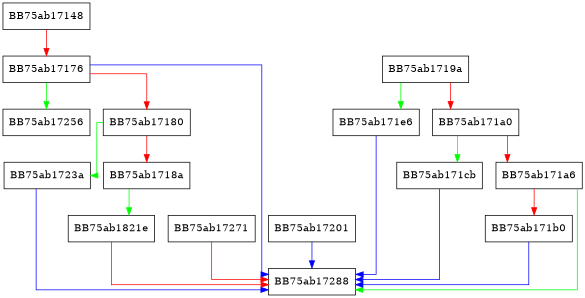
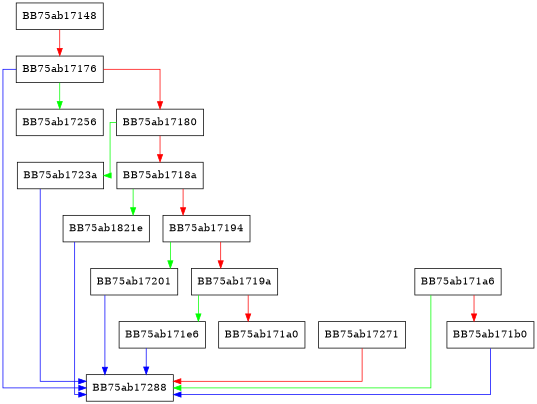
edge "BB75ab171a0" -> "BB75ab171a6": removed
node "BB75ab171cb": removed
node "BB75ab17194": added
edge "BB75ab1821e" -> "BB75ab17288": color red -> blue
